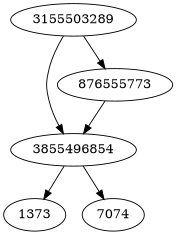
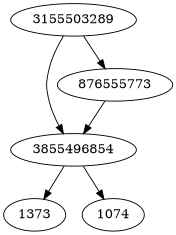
node "7074": label "7074" -> "1074"
